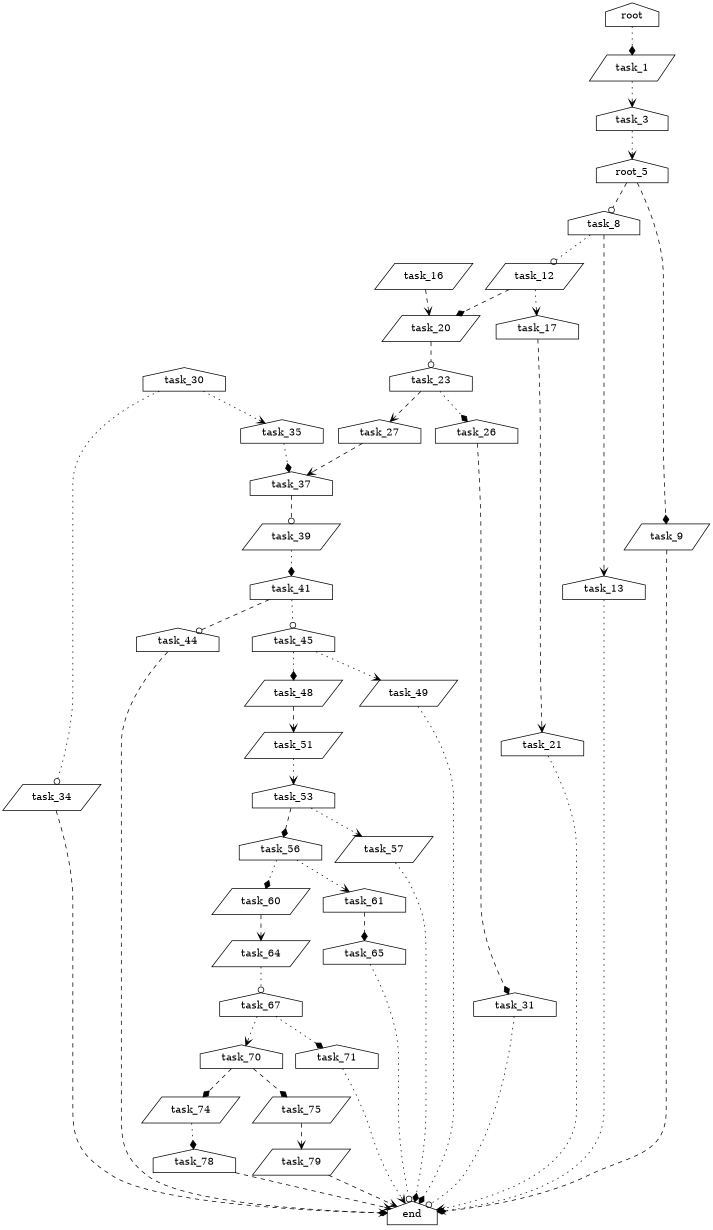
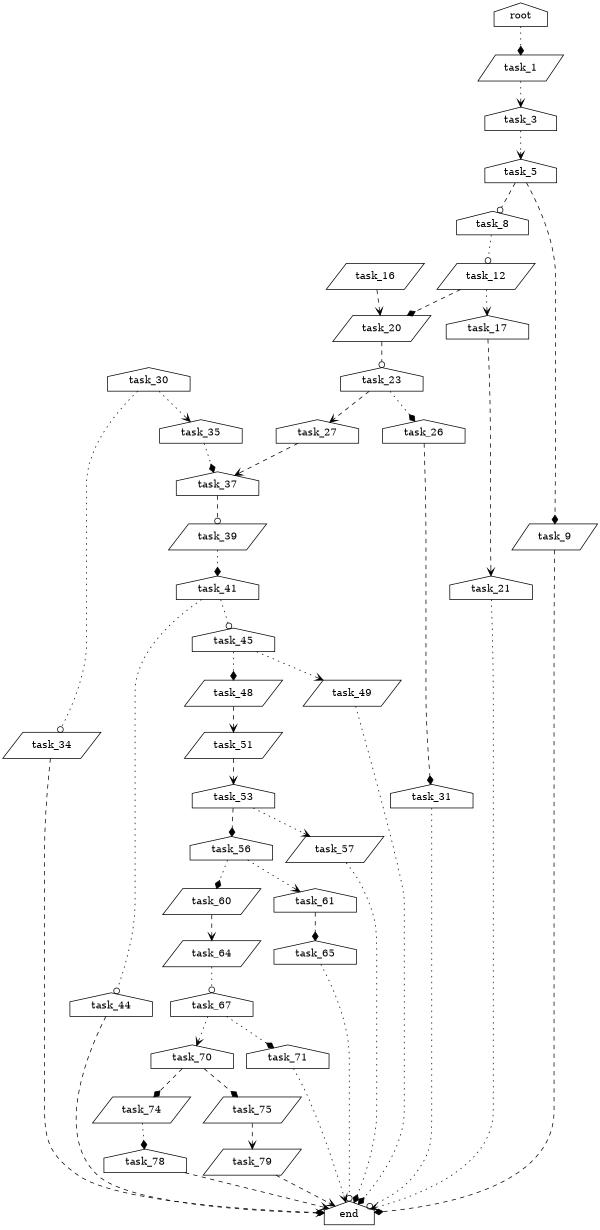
node "root_5": label "root_5" -> "task_5"
node "task_13": removed
edge "task_41" -> "task_44": style dashed -> dotted
edge "task_51" -> "task_53": style dotted -> dashed
